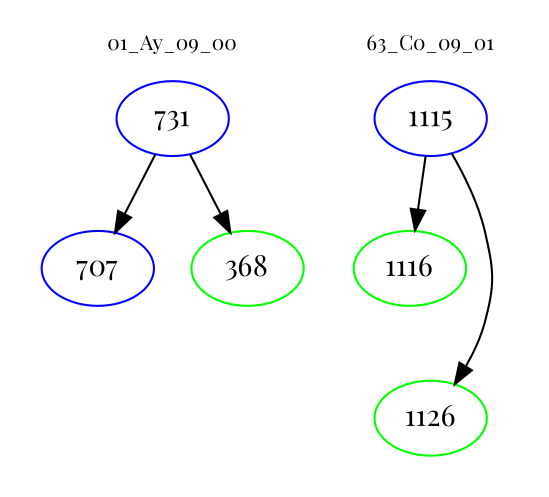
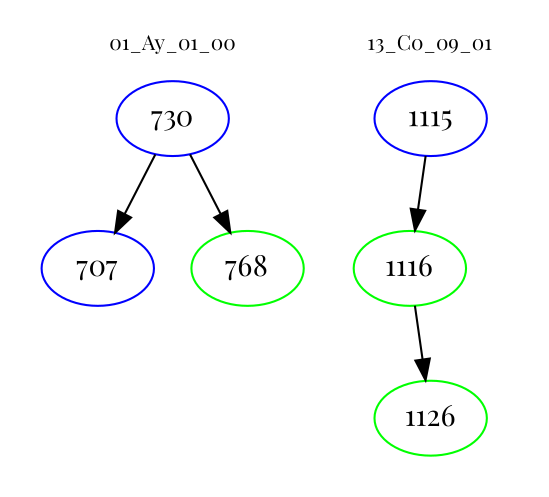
cluster "01_Ay_09_00": label "01_Ay_09_00" -> "01_Ay_01_00"
cluster "63_C0_09_01": label "63_C0_09_01" -> "13_C0_09_01"
node "731": label "731" -> "730"
edge "1115" -> "1126": now "1116" -> "1126"
node "368": label "368" -> "768"
